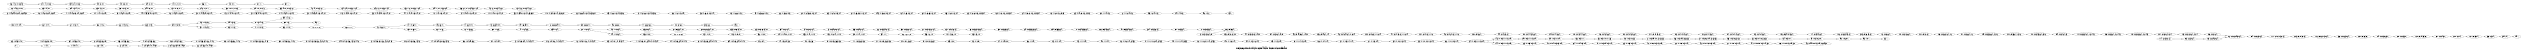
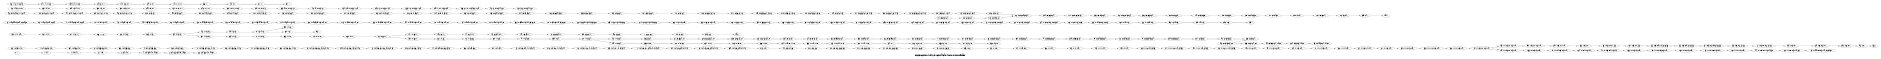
node "223 | 22 49 64 : 19": removed
